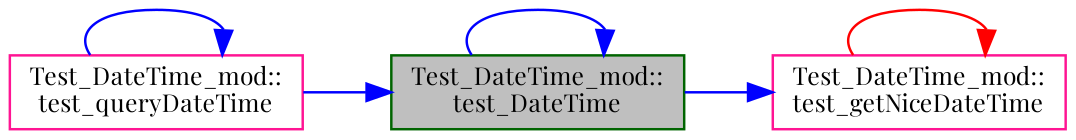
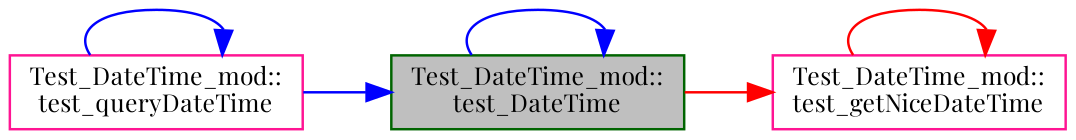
edge "Test_DateTime_mod:: test_DateTime" -> "Test_DateTime_mod:: test_getNiceDateTime": color blue -> red
